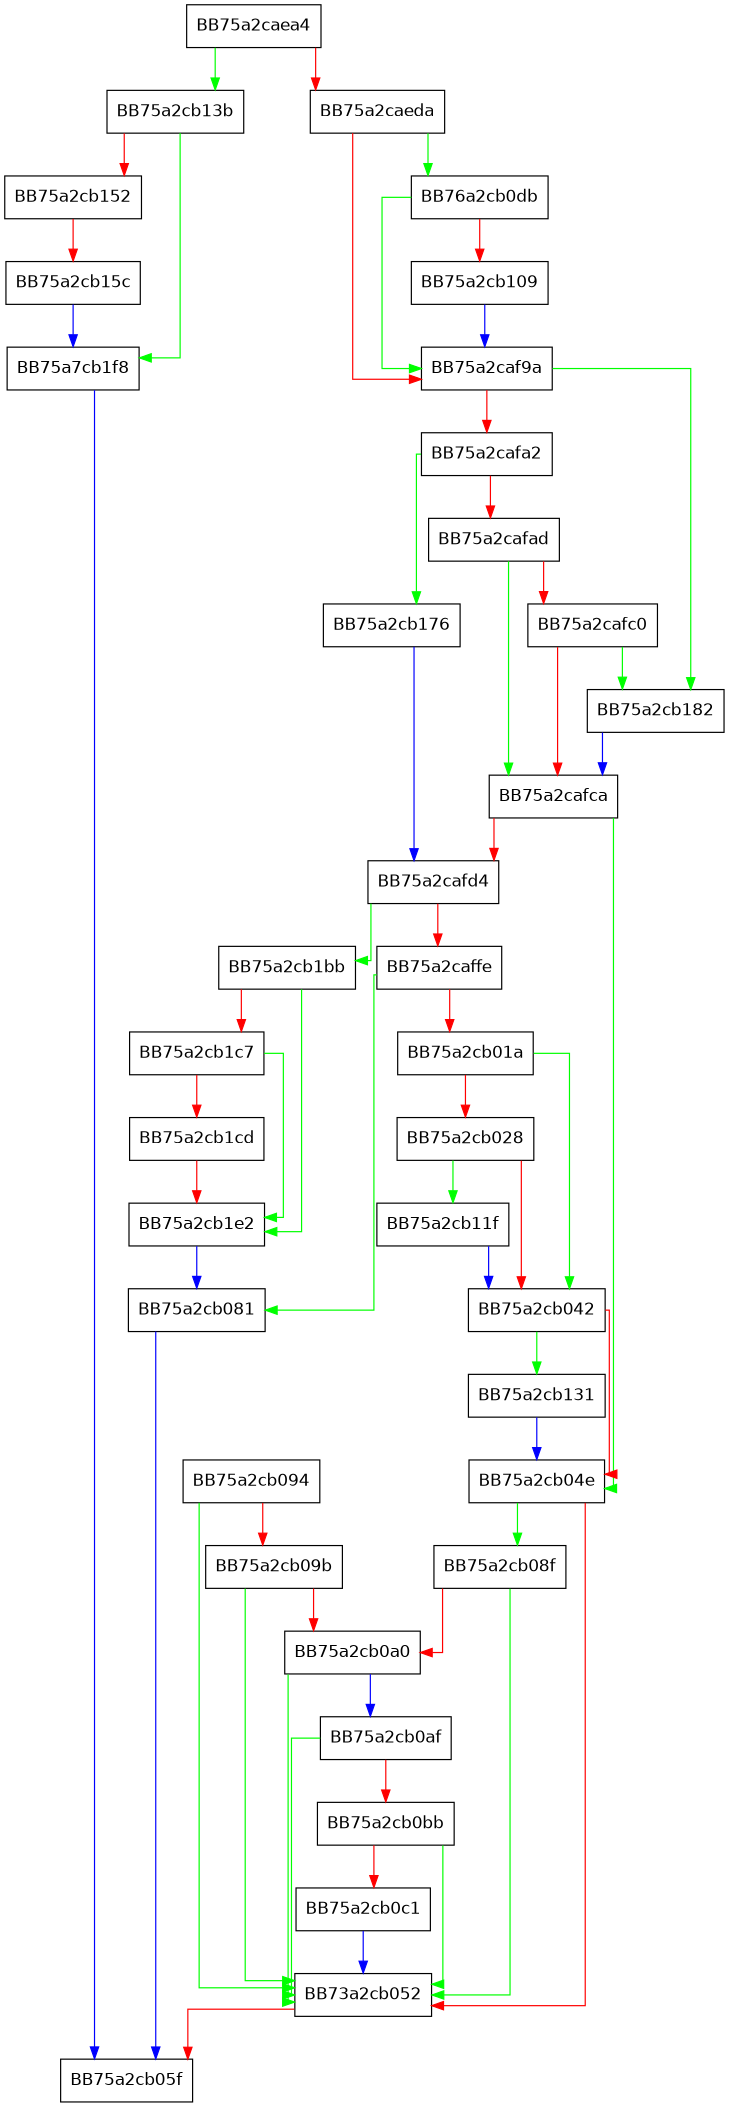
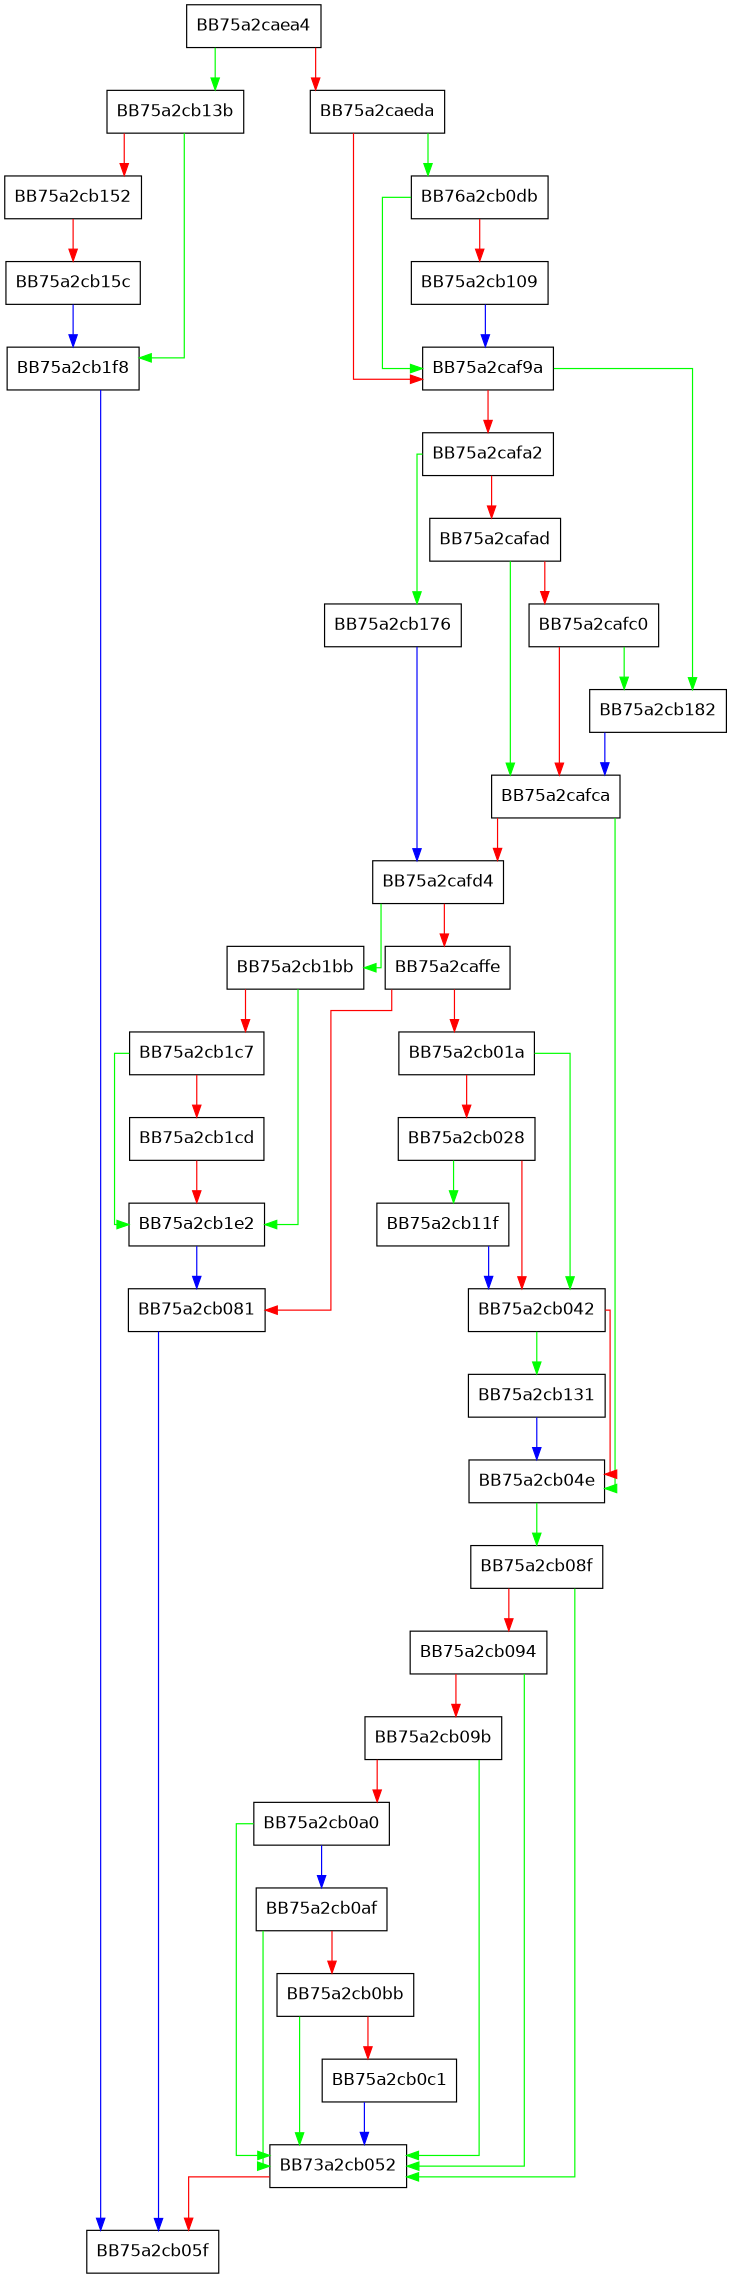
node "BB75a7cb1f8": label "BB75a7cb1f8" -> "BB75a2cb1f8"
edge "BB75a2caffe" -> "BB75a2cb081": color green -> red
edge "BB75a2cb08f" -> "BB75a2cb0a0": now "BB75a2cb08f" -> "BB75a2cb094"
edge "BB75a2cb04e" -> "BB73a2cb052": removed
